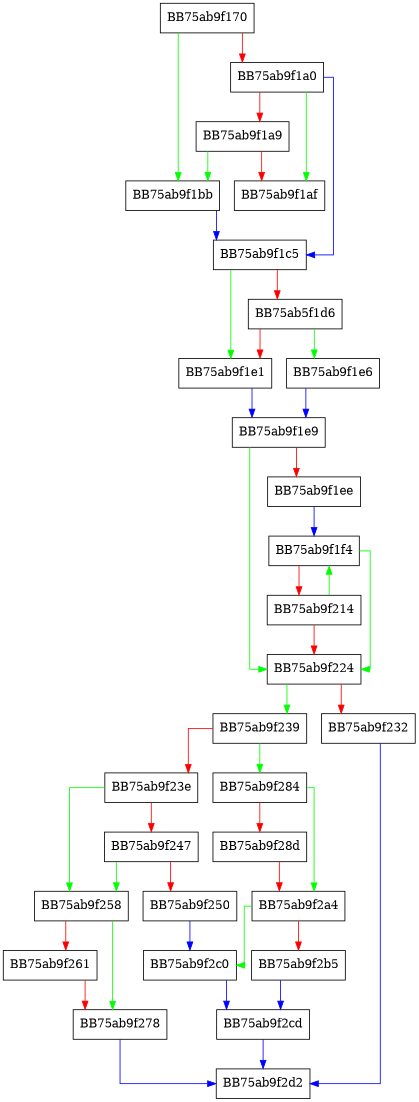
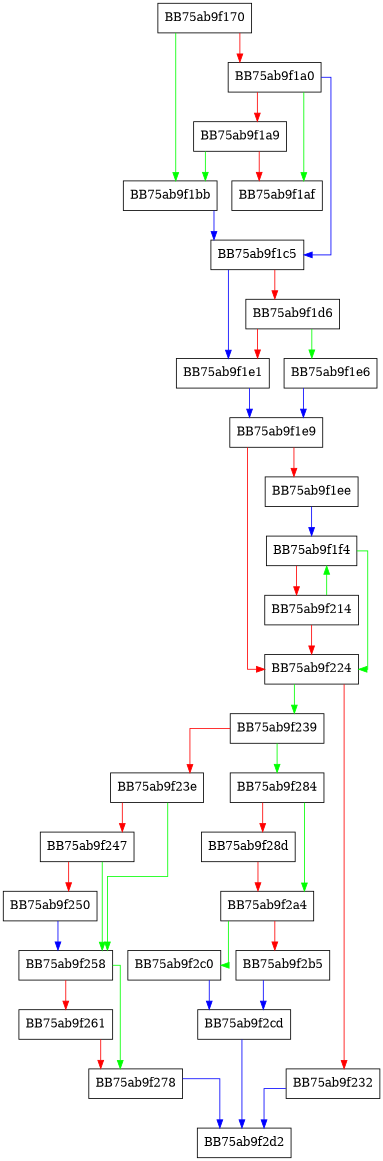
edge "BB75ab9f1c5" -> "BB75ab9f1e1": color green -> blue
node "BB75ab5f1d6": label "BB75ab5f1d6" -> "BB75ab9f1d6"
edge "BB75ab9f1e9" -> "BB75ab9f224": color green -> red
edge "BB75ab9f250" -> "BB75ab9f2c0": now "BB75ab9f250" -> "BB75ab9f258"
